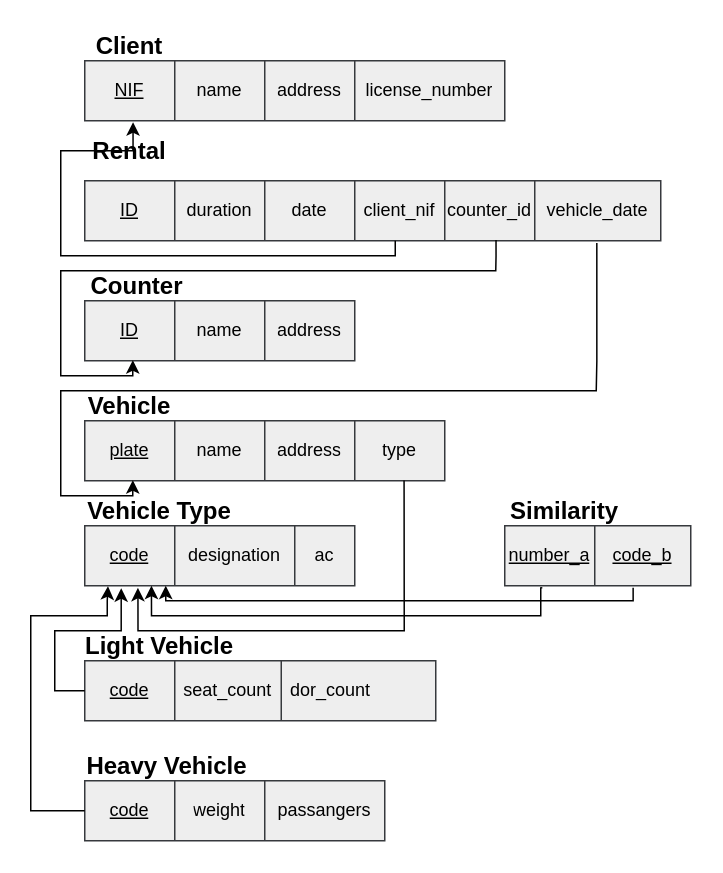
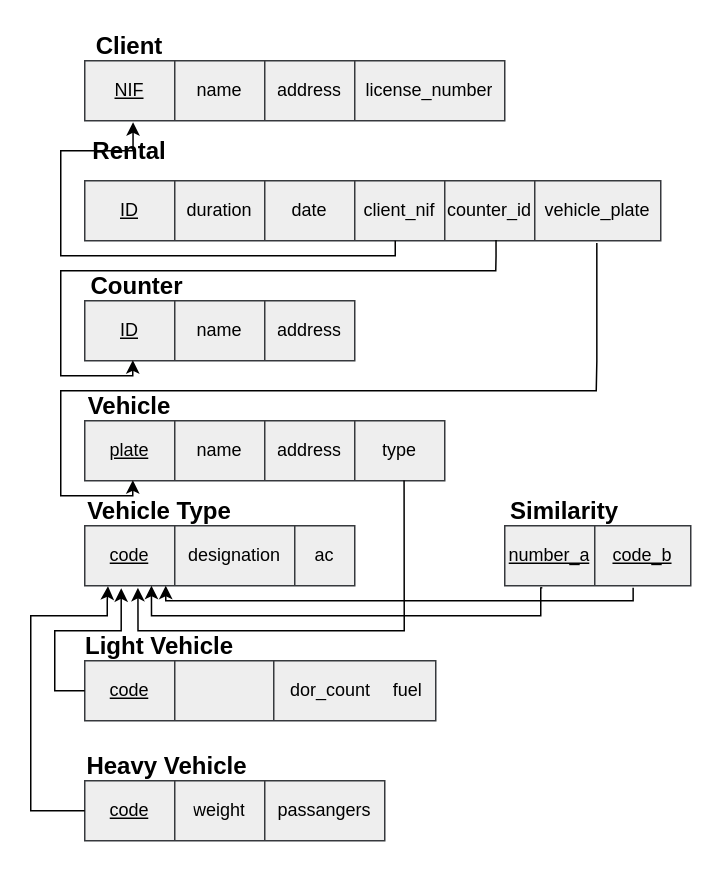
node "vehicle_date": label "vehicle_date" -> "vehicle_plate"
node "seat_count": removed
node "fuel": added
